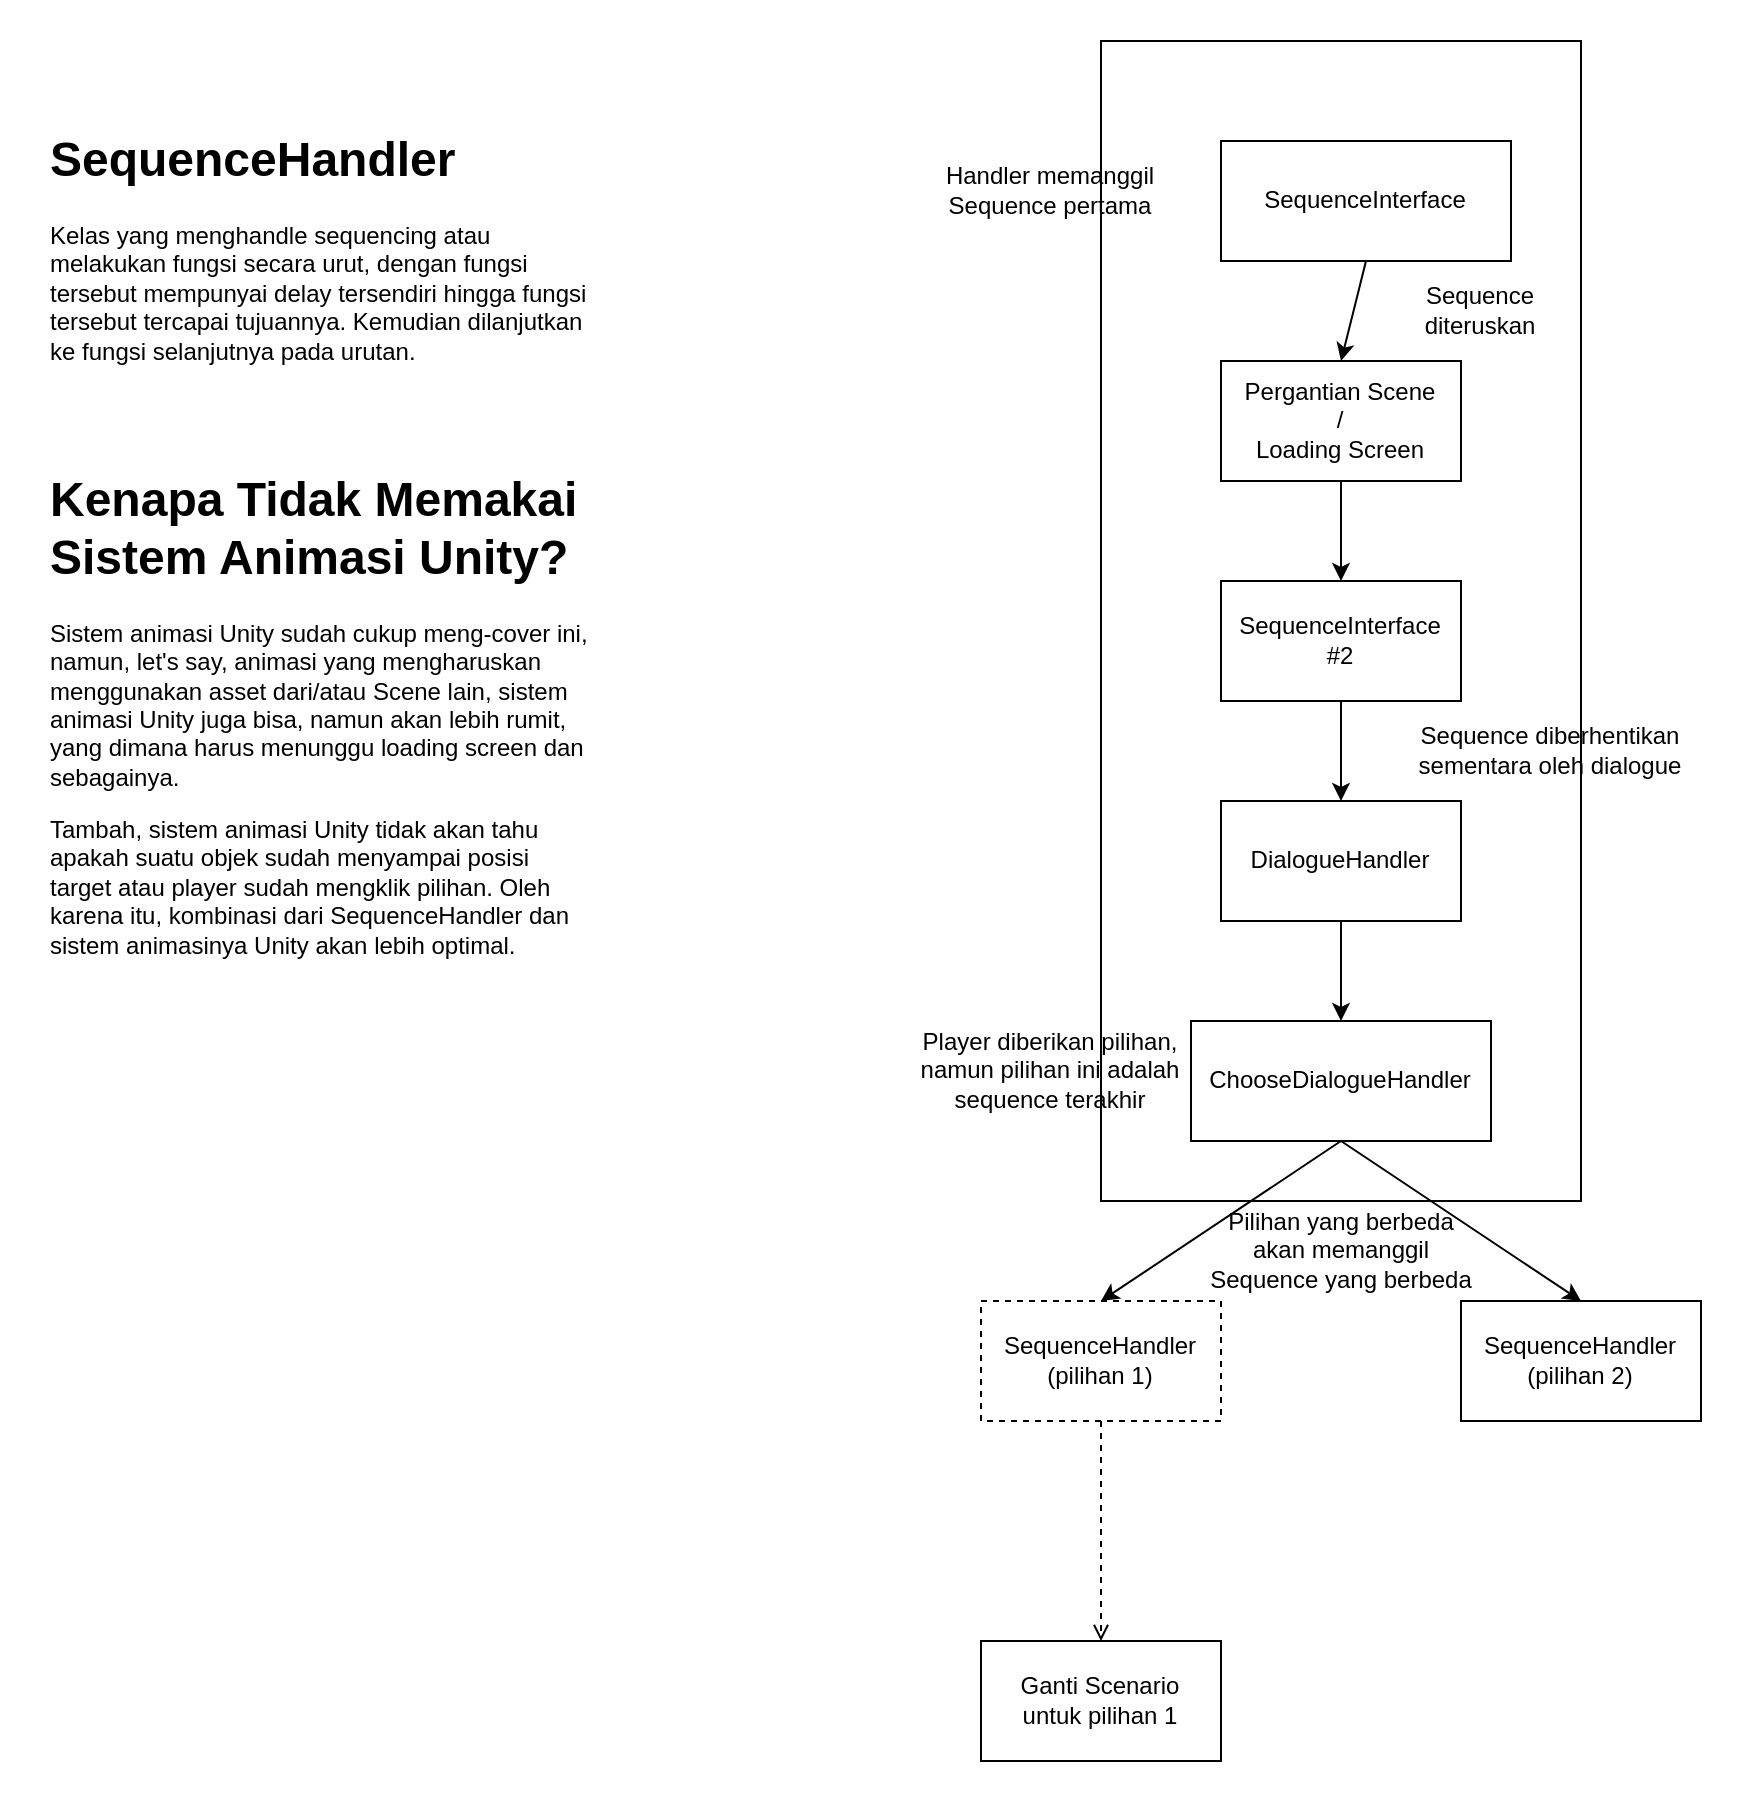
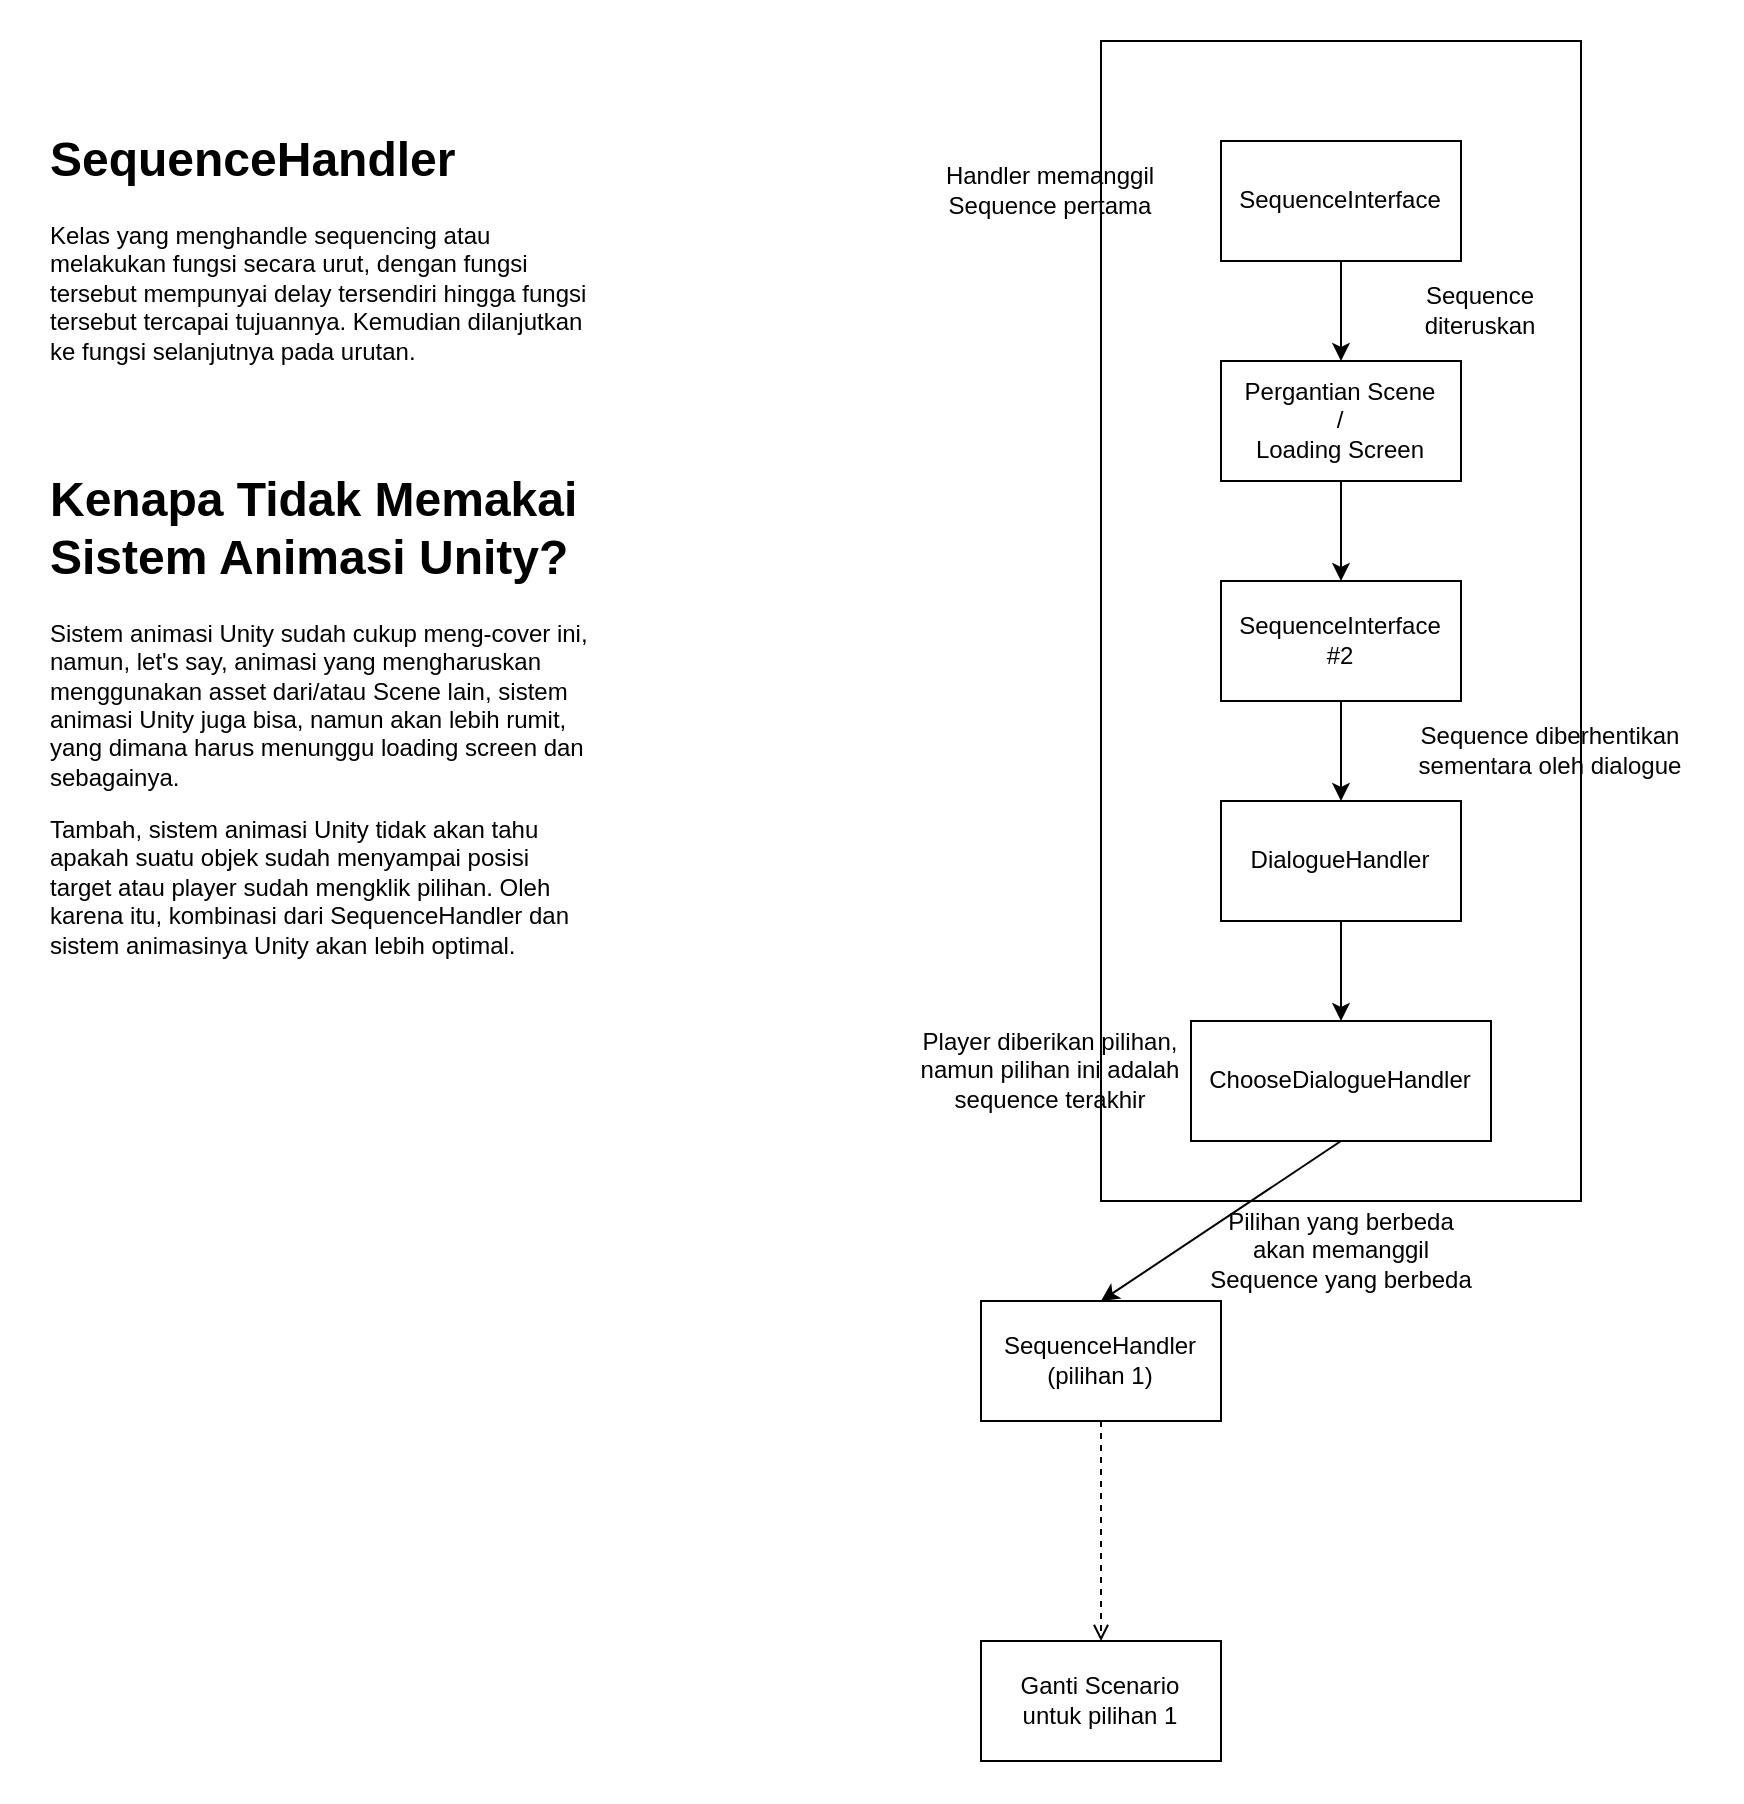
node "SequenceInterface": size 290x120 -> 240x120
edge "ChooseDialogueHandler" -> "SequenceHandler (pilihan 2)": removed
node "SequenceHandler (pilihan 1)": style dashed -> solid
node "SequenceHandler (pilihan 2)": removed
